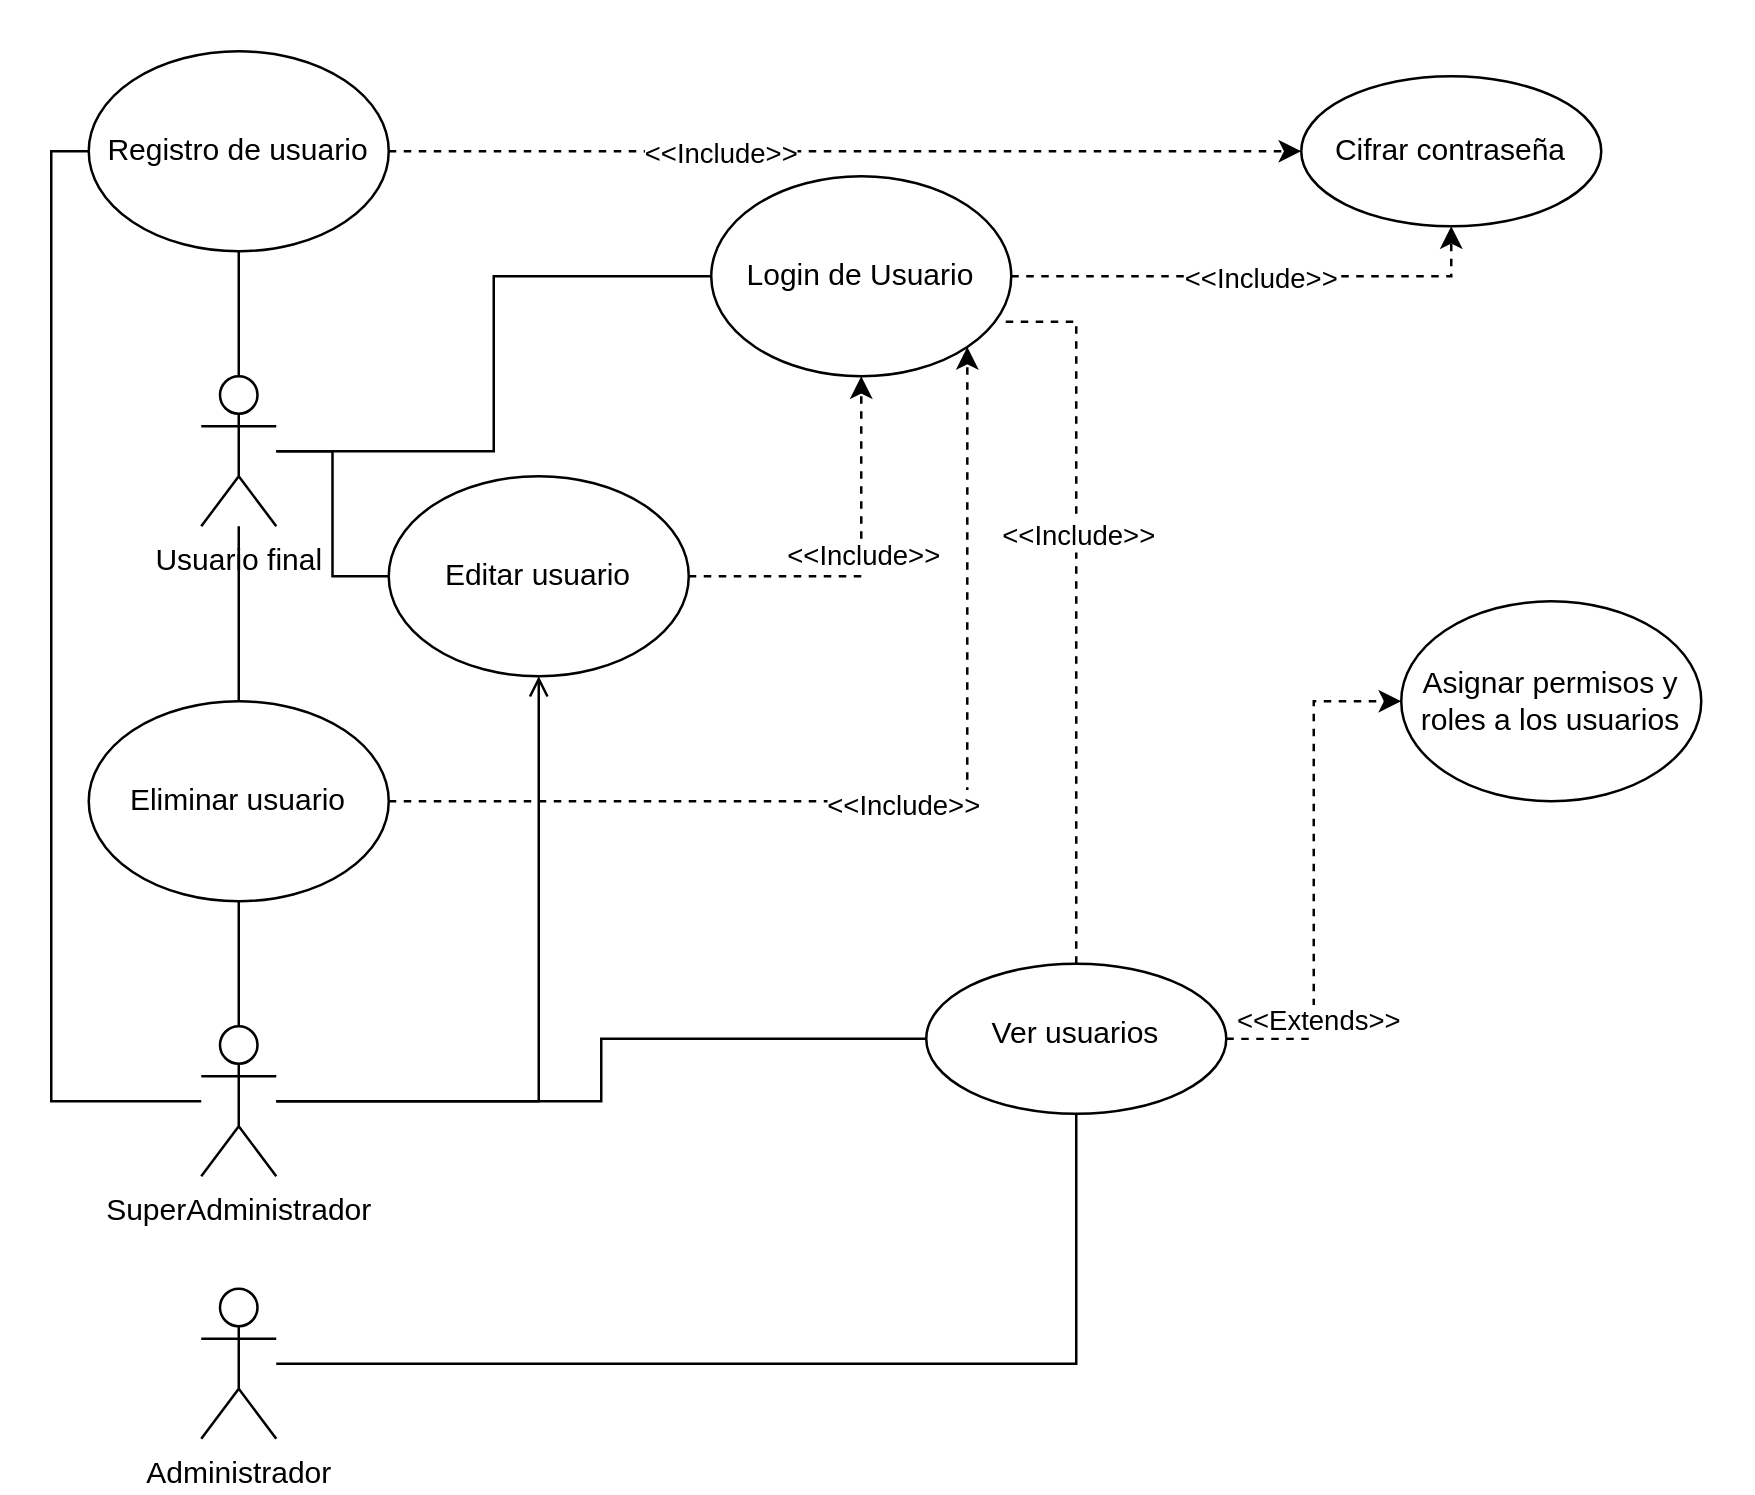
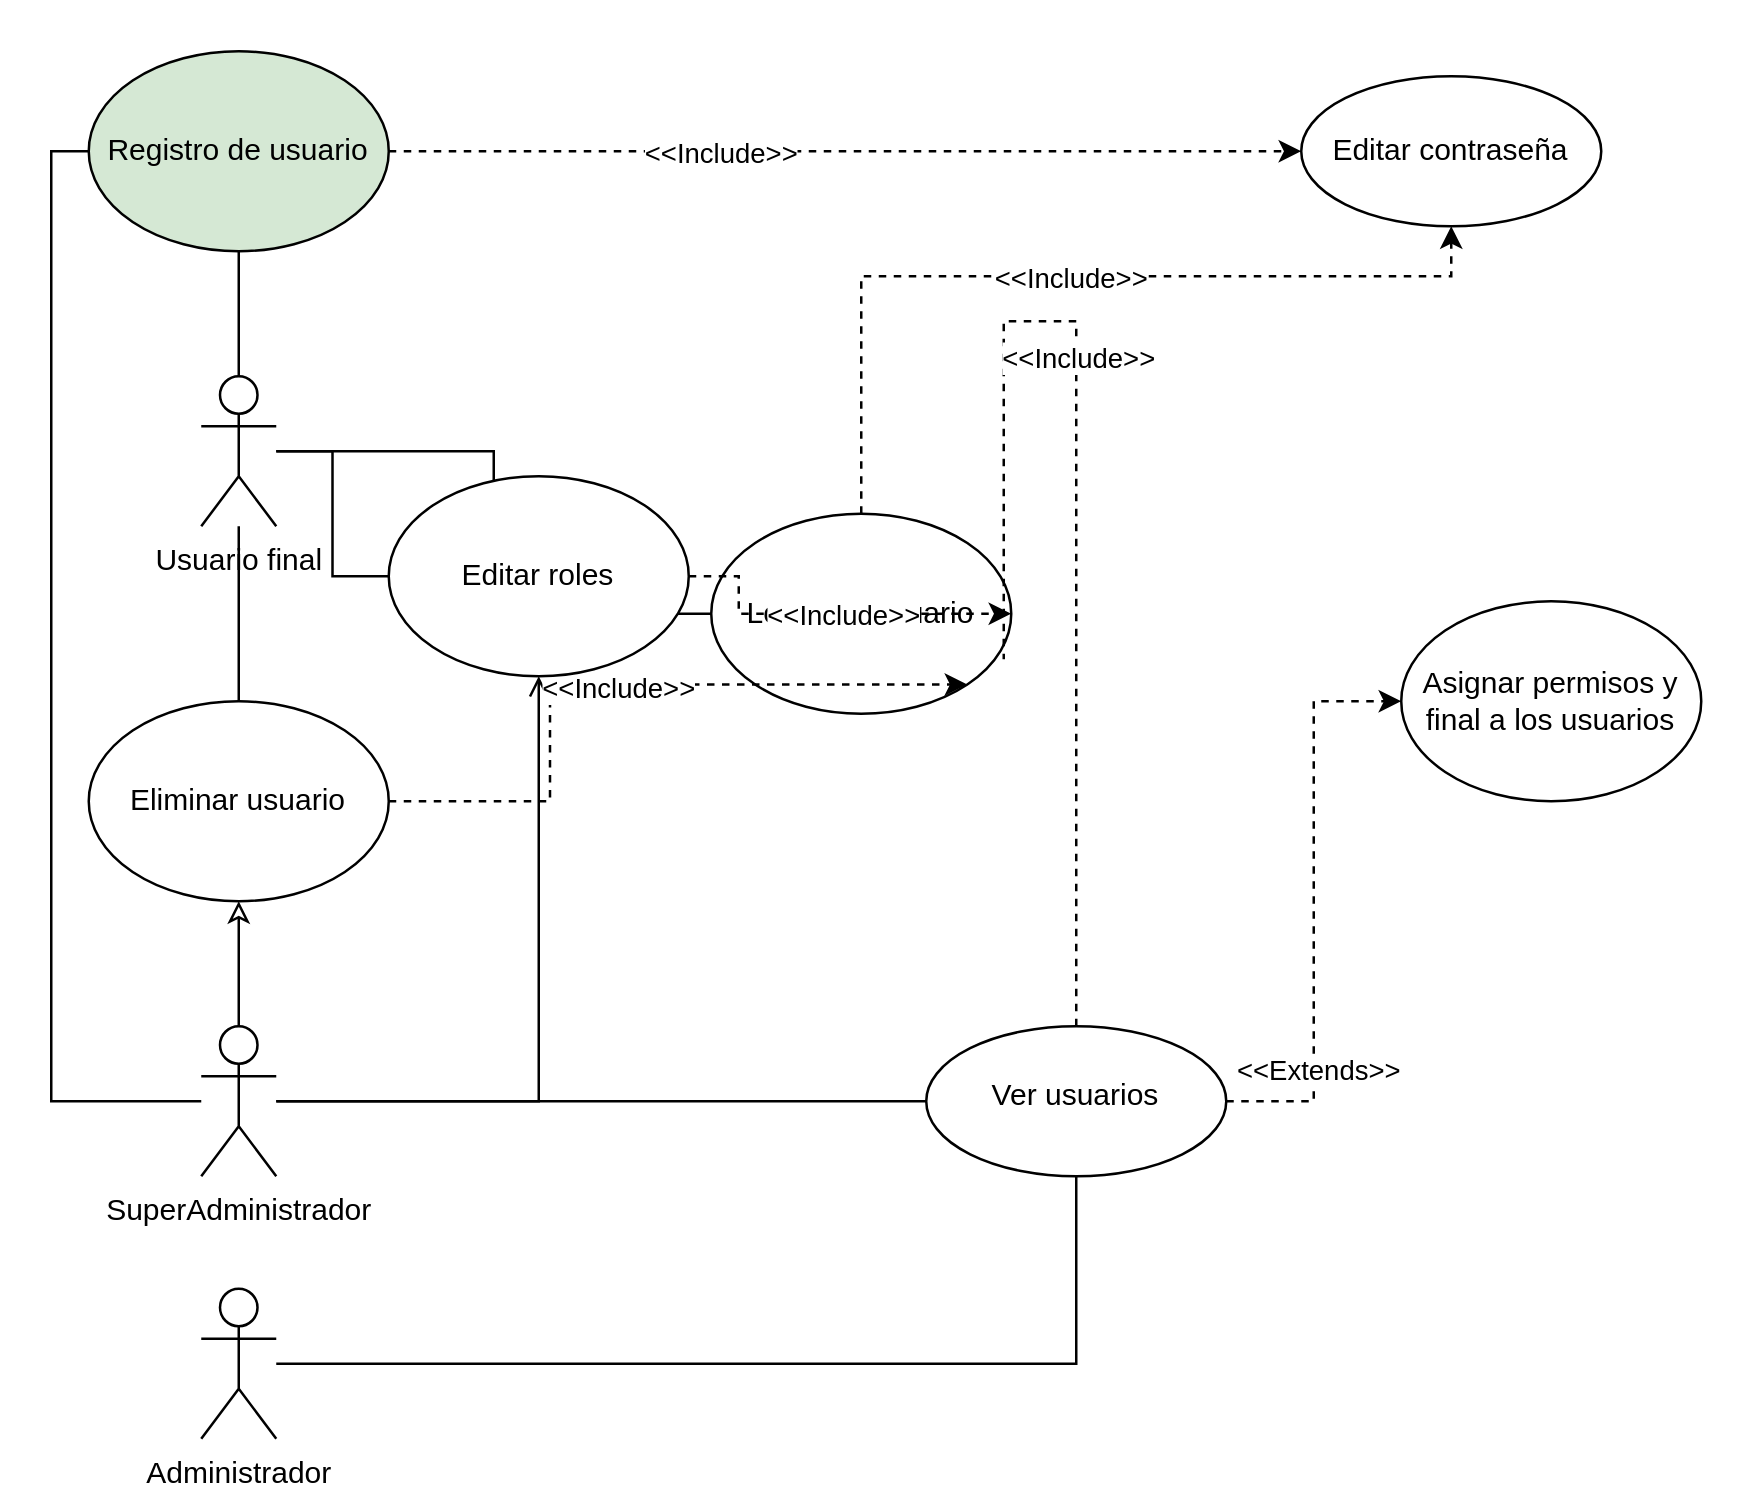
node "Registro de usuario": fillcolor #ffffff -> #d5e8d4
node "Cifrar contraseña": label "Cifrar contraseña" -> "Editar contraseña"
node "Login de Usuario": moved (861, 276) -> (861, 614)
node "Editar usuario": label "Editar usuario" -> "Editar roles"
node "Asignar permisos y roles a los usuarios": label "Asignar permisos y roles a los usuarios" -> "Asignar permisos y final a los usuarios"
edge "Eliminar usuario" -- "SuperAdministrador": arrowhead none -> classic
node "Ver usuarios": moved (1076, 1039) -> (1076, 1101)
